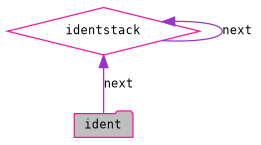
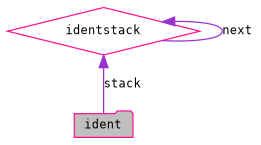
edge "ident" -> "identstack": label "next" -> "stack"
